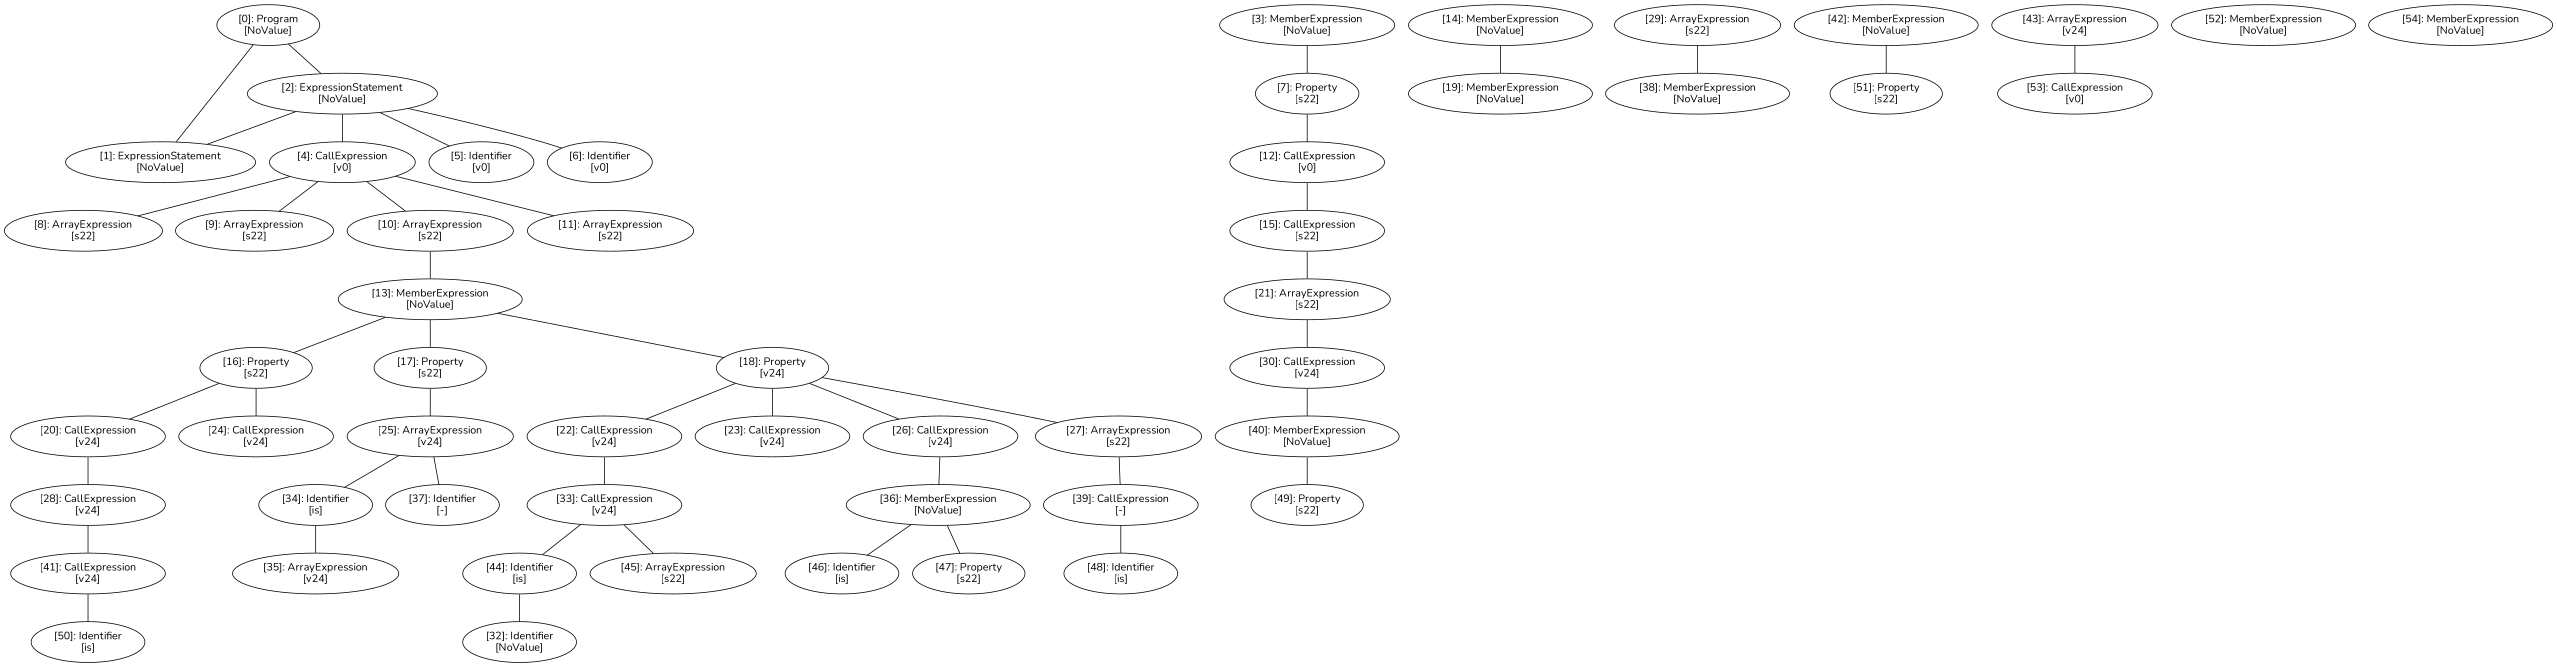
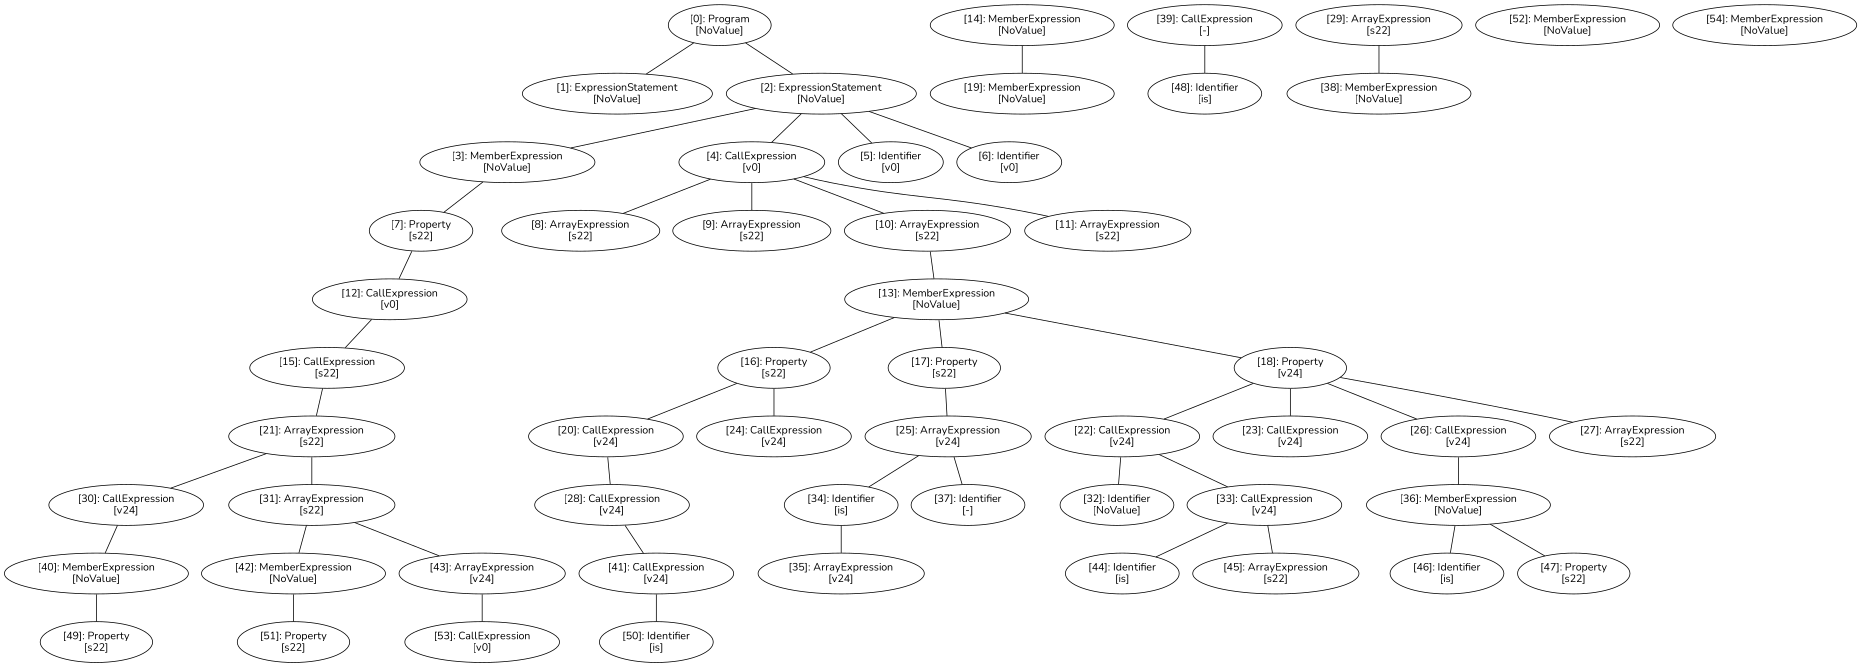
edge "[2]: ExpressionStatement [NoValue]" -- "[1]: ExpressionStatement [NoValue]": now "[2]: ExpressionStatement [NoValue]" -- "[3]: MemberExpression [NoValue]"
edge "[27]: ArrayExpression [s22]" -- "[39]: CallExpression [-]": removed
node "[31]: ArrayExpression [s22]": added
edge "[44]: Identifier [is]" -- "[32]: Identifier [NoValue]": now "[22]: CallExpression [v24]" -- "[32]: Identifier [NoValue]"
